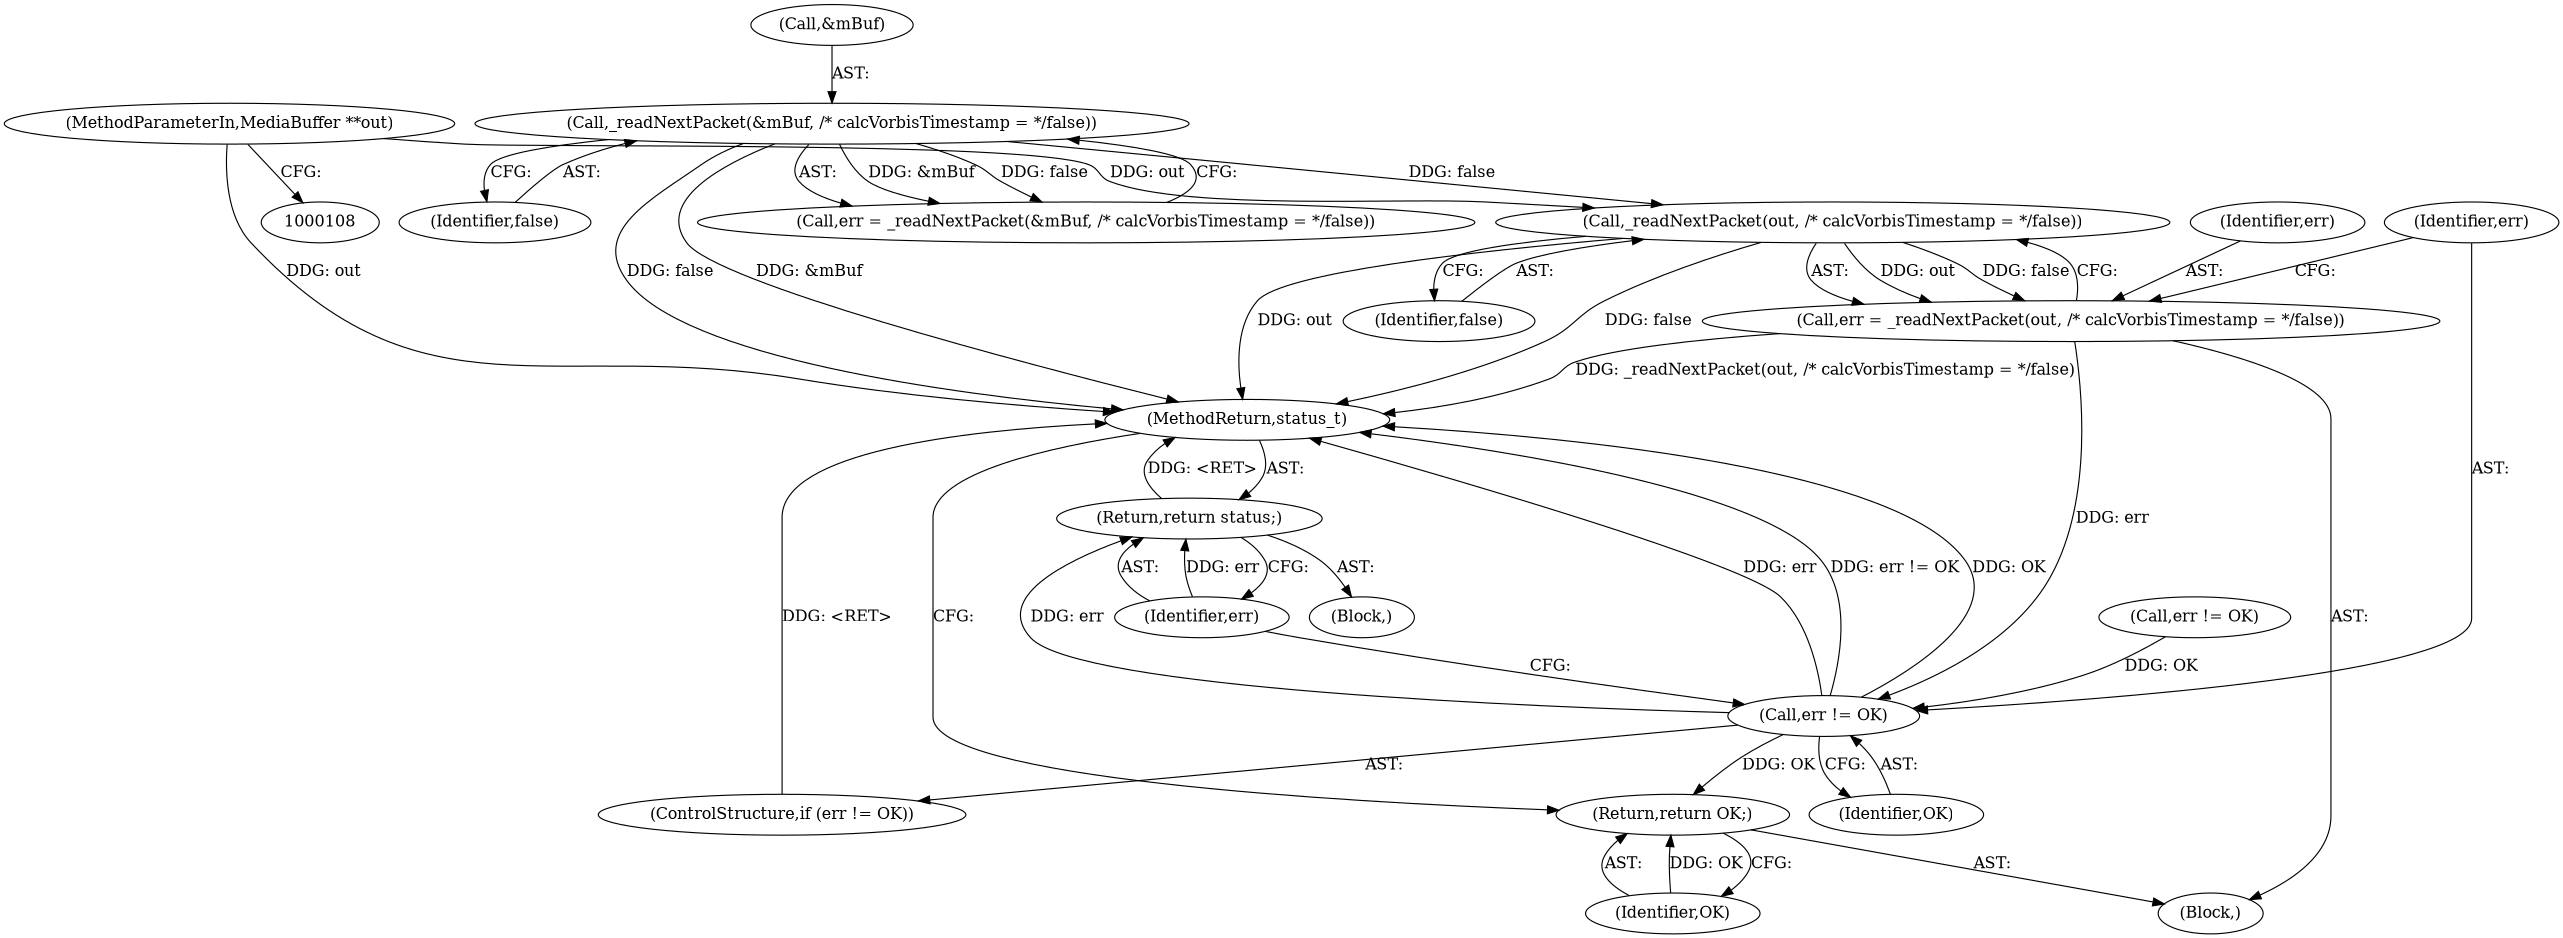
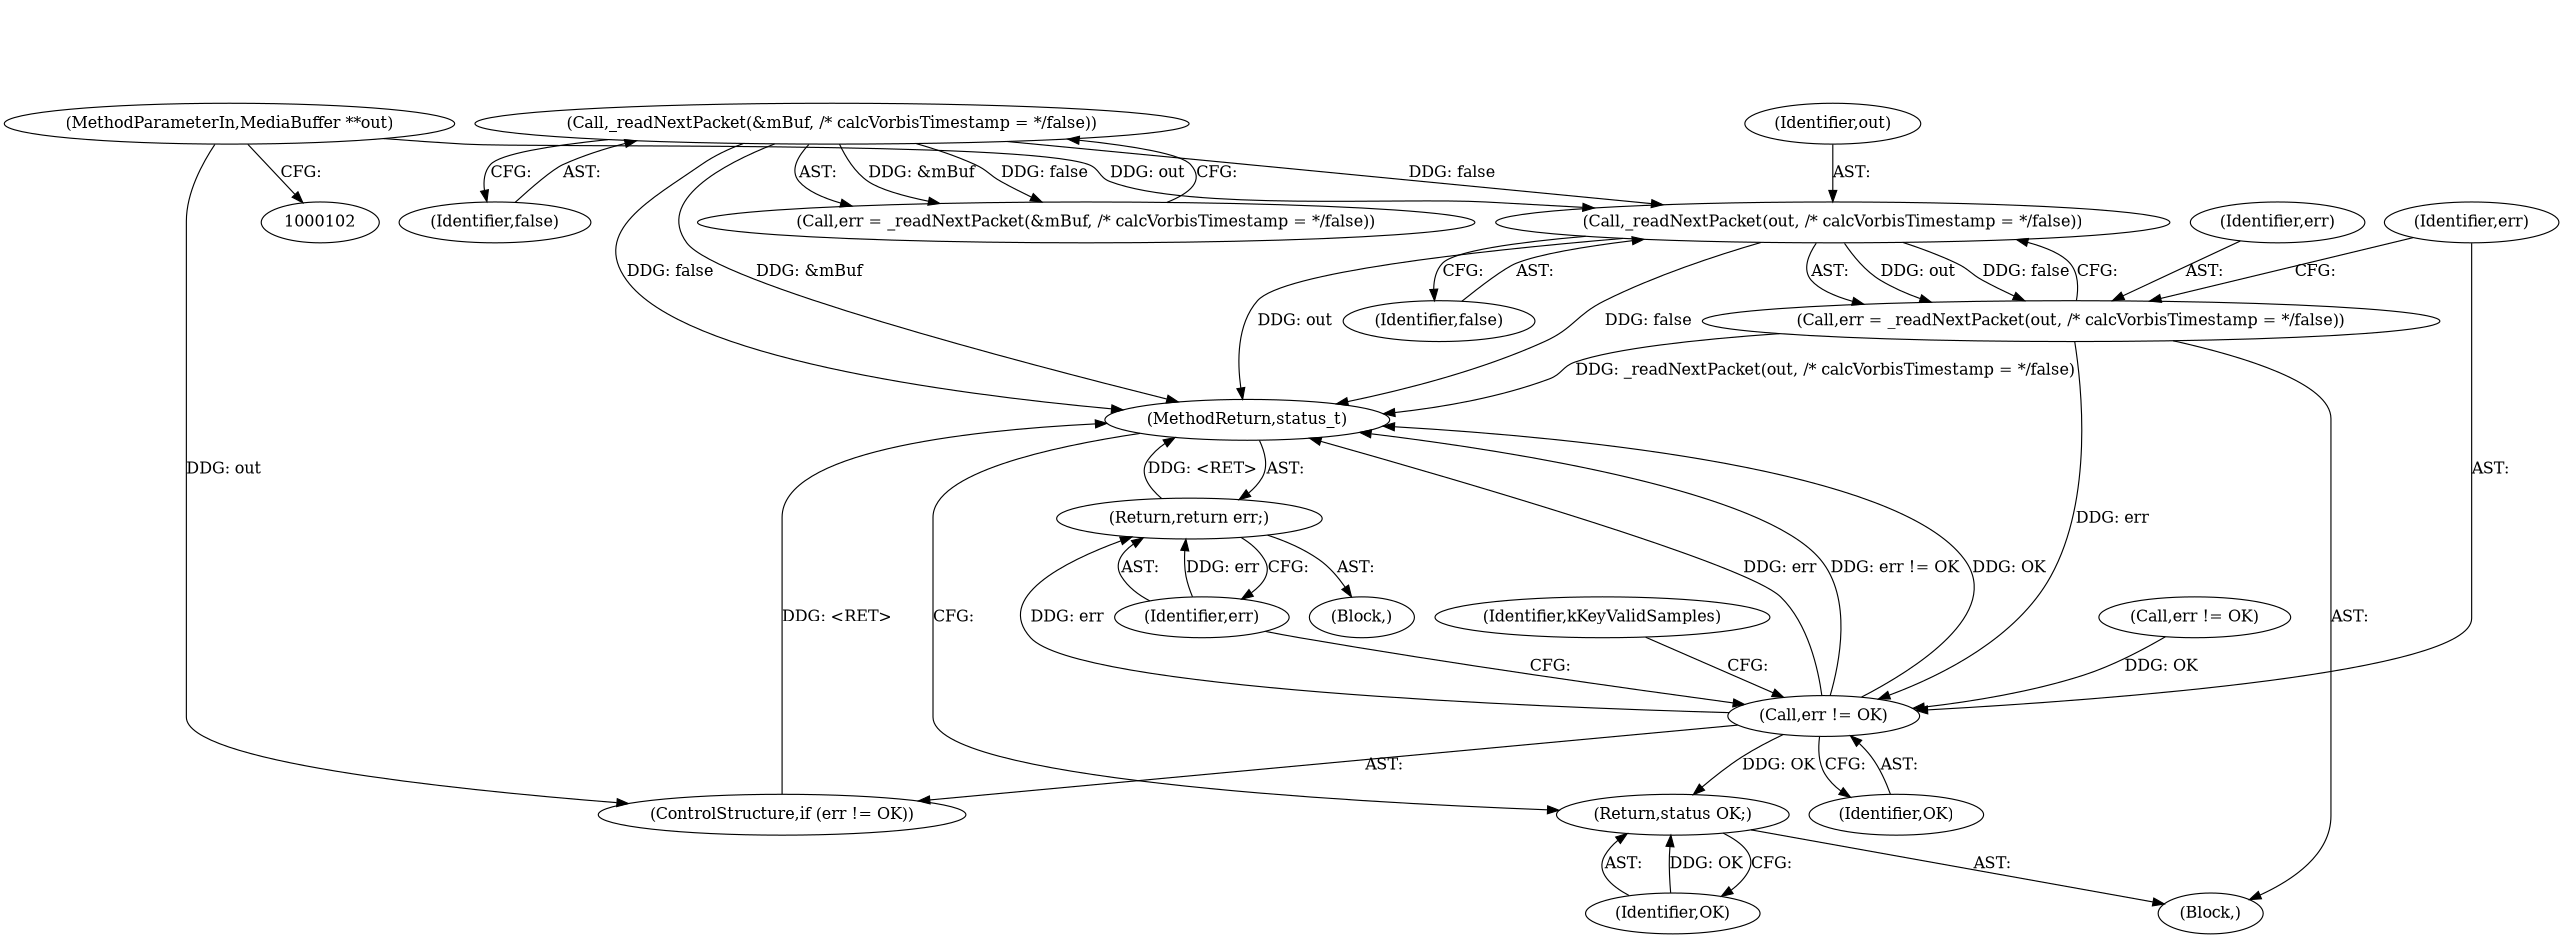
node "(Call,&mBuf)": removed
node "(Identifier,out)": added
node "1000108": label "1000108" -> "1000102"
edge "(MethodParameterIn,MediaBuffer **out)" -> "(MethodReturn,status_t)": now "(MethodParameterIn,MediaBuffer **out)" -> "(ControlStructure,if (err != OK))"
node "(Return,return status;)": label "(Return,return status;)" -> "(Return,return err;)"
node "(Identifier,kKeyValidSamples)": added
node "(Return,return OK;)": label "(Return,return OK;)" -> "(Return,status OK;)"
